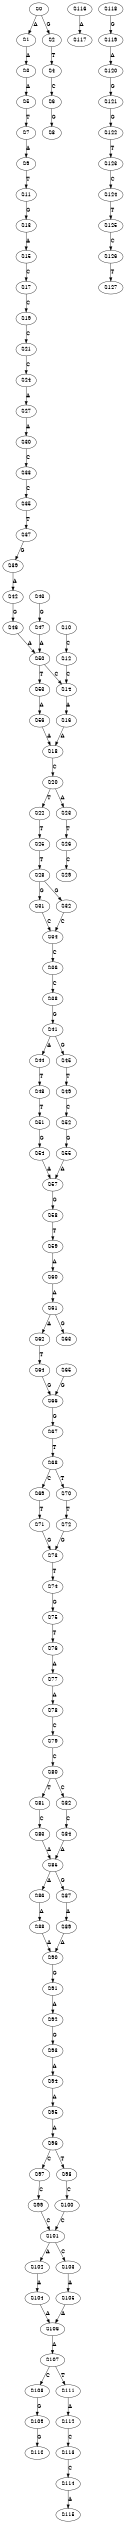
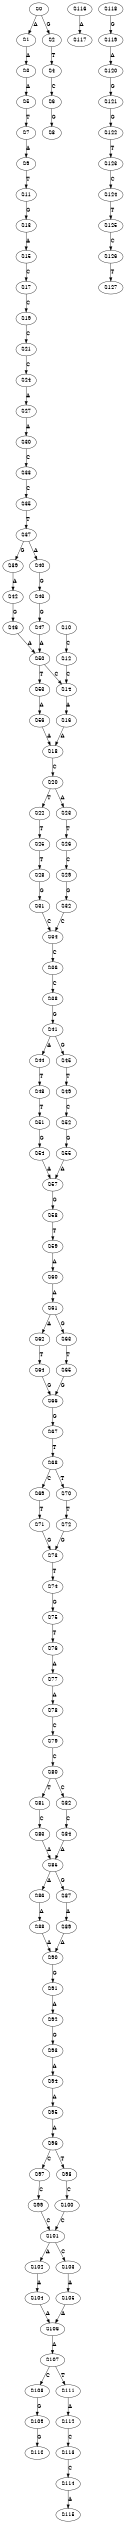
node "S40": added
edge "S28" -> "S32": now "S29" -> "S32"
edge "S63" -> "S65": added, label "T"
